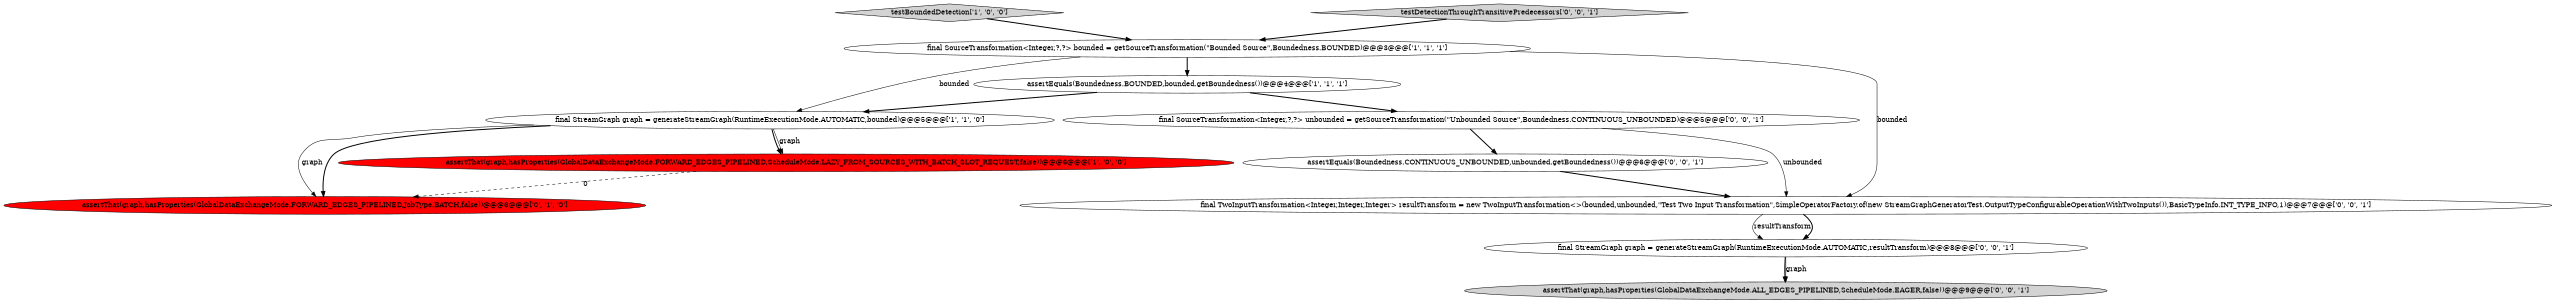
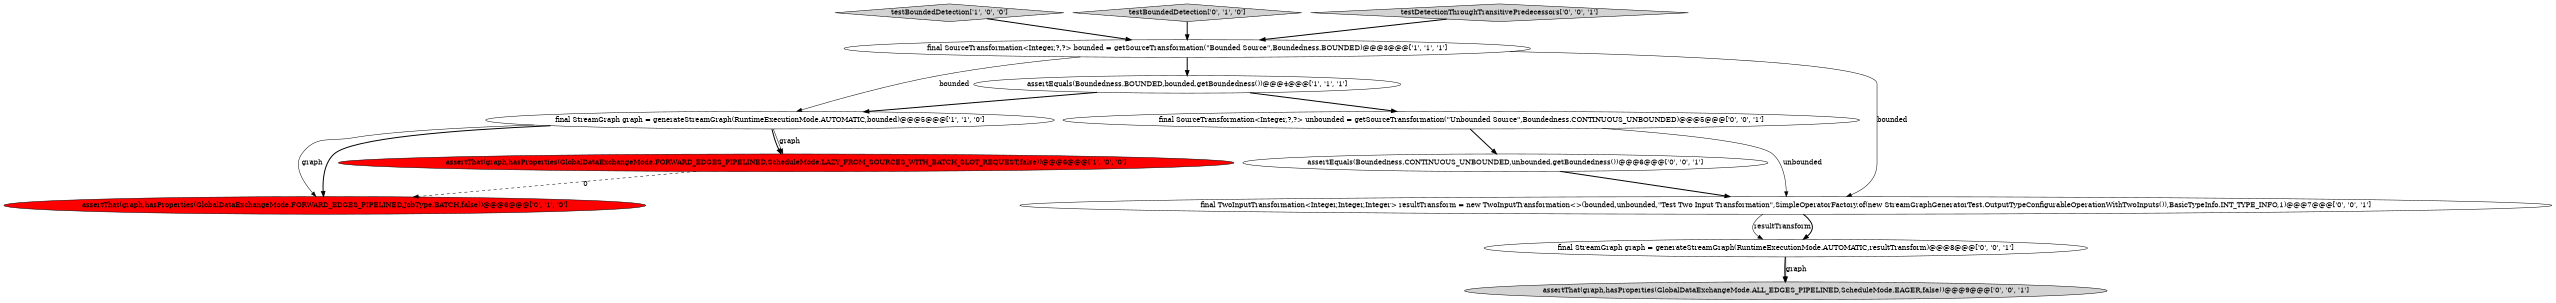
node "testBoundedDetection['0', '1', '0']": added
